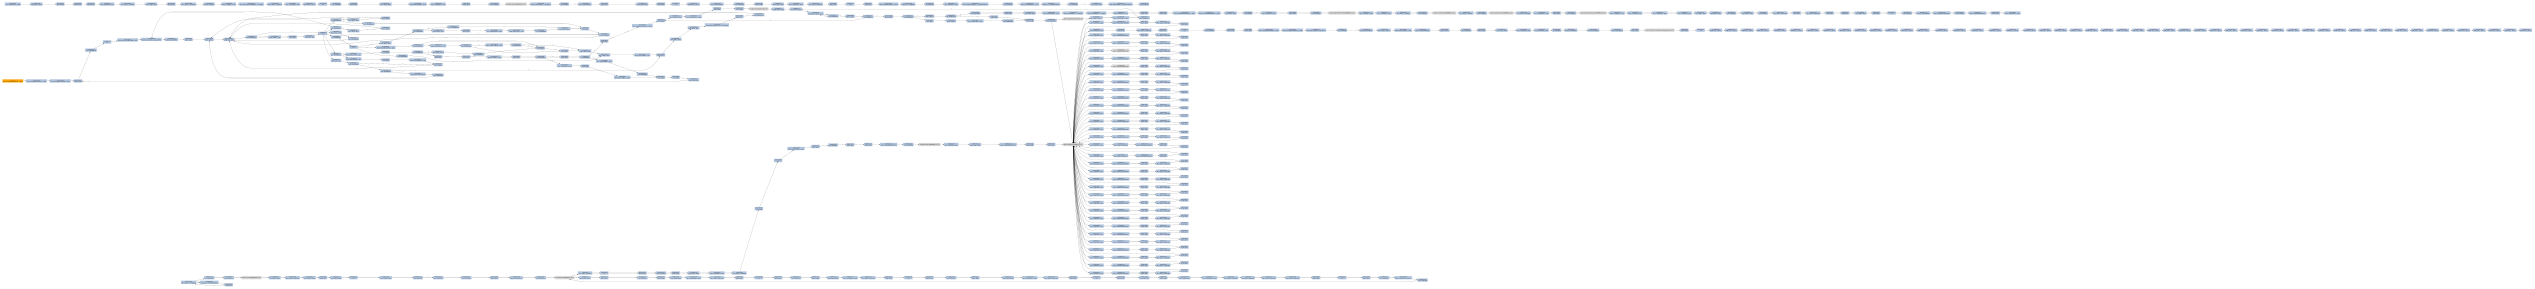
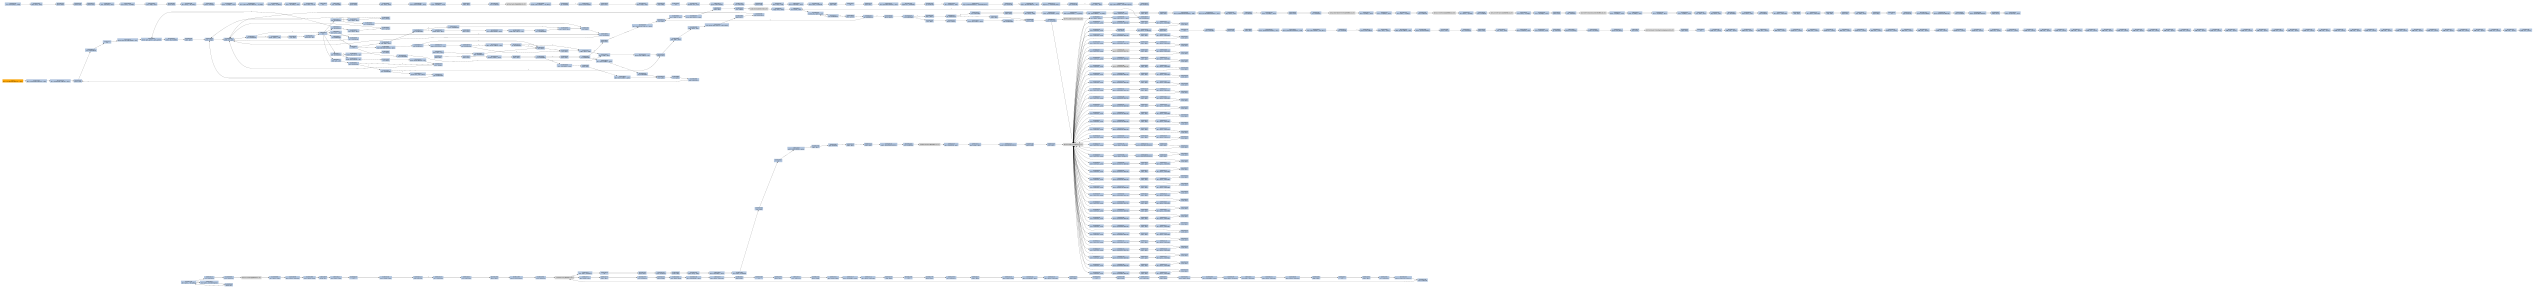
node "0x0063b05d je 0x0063b0a0": removed
